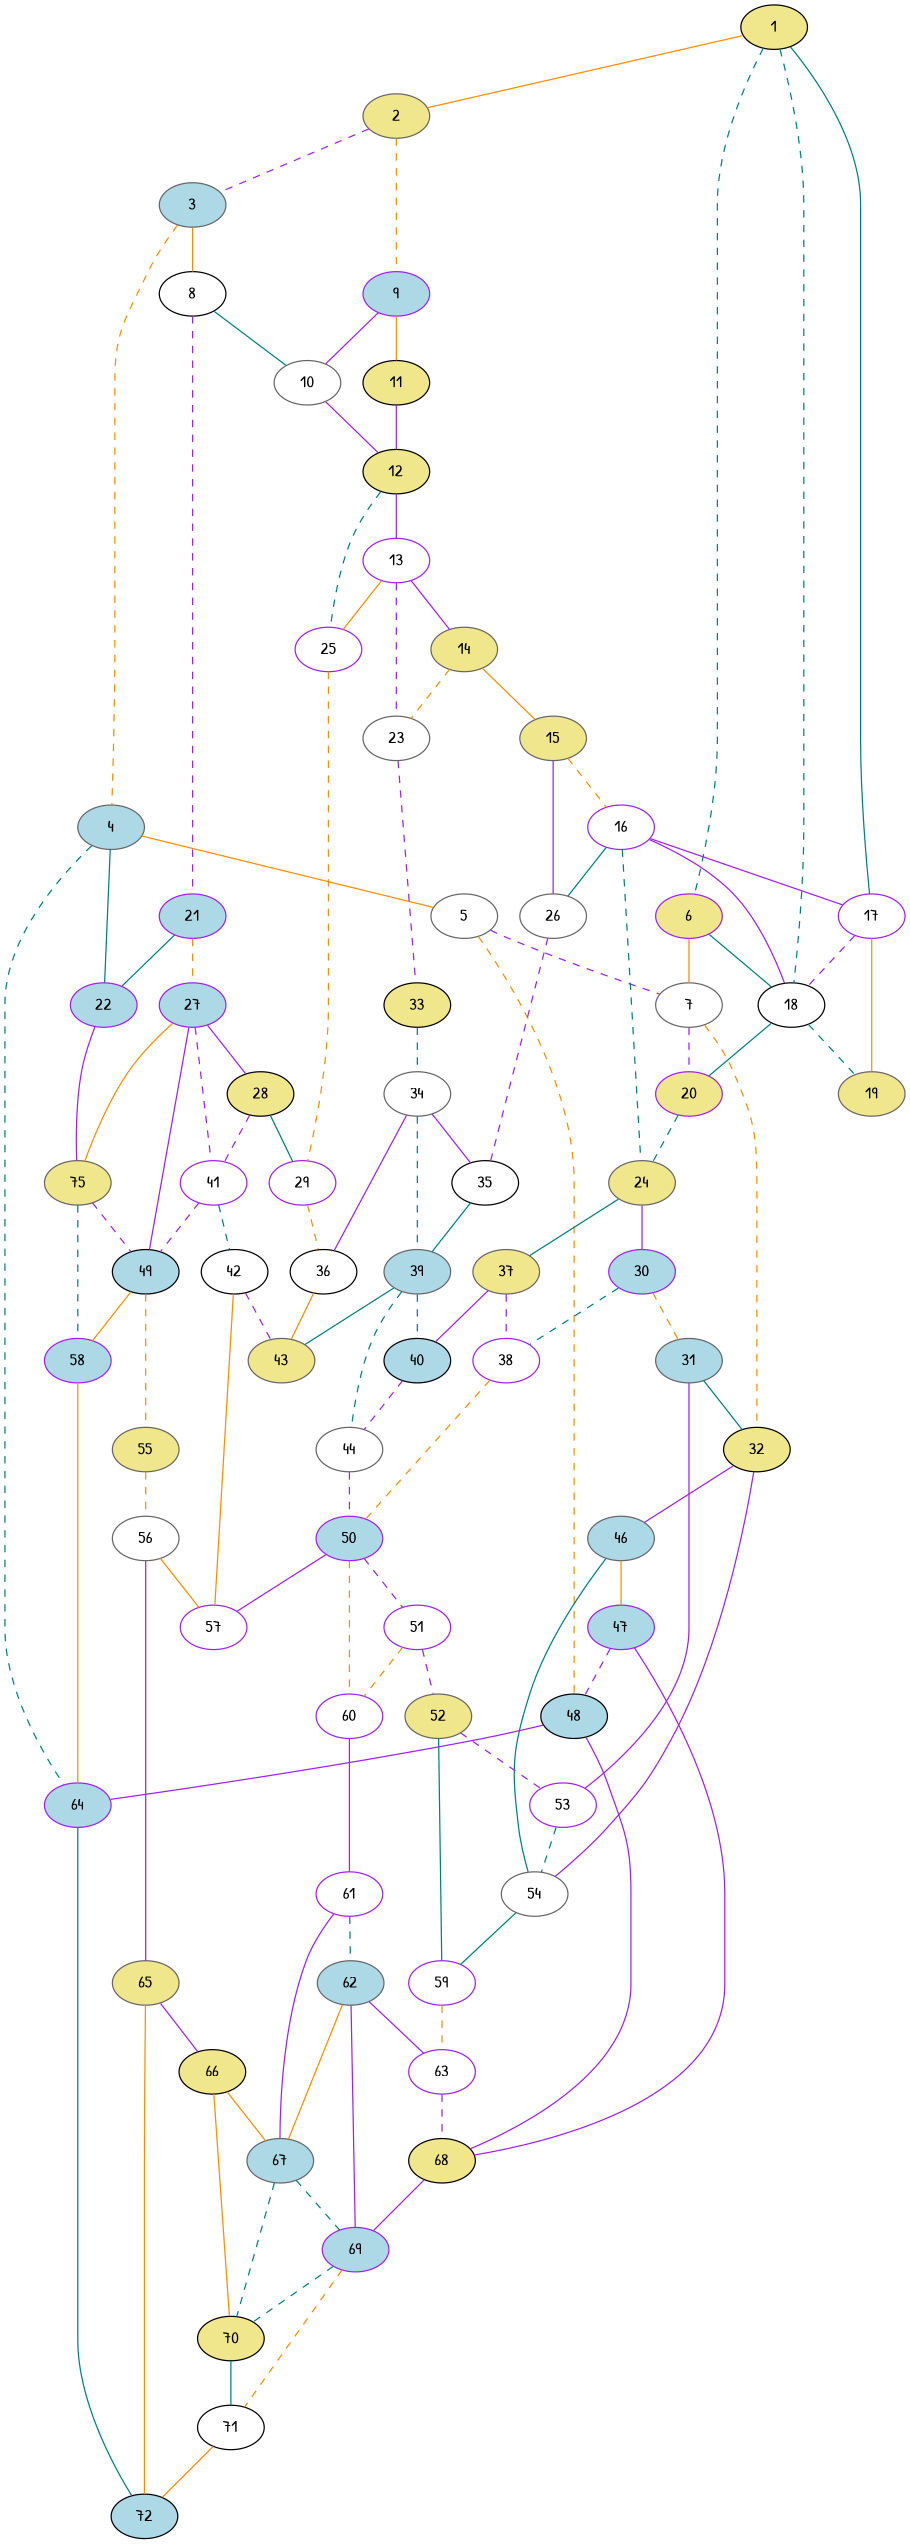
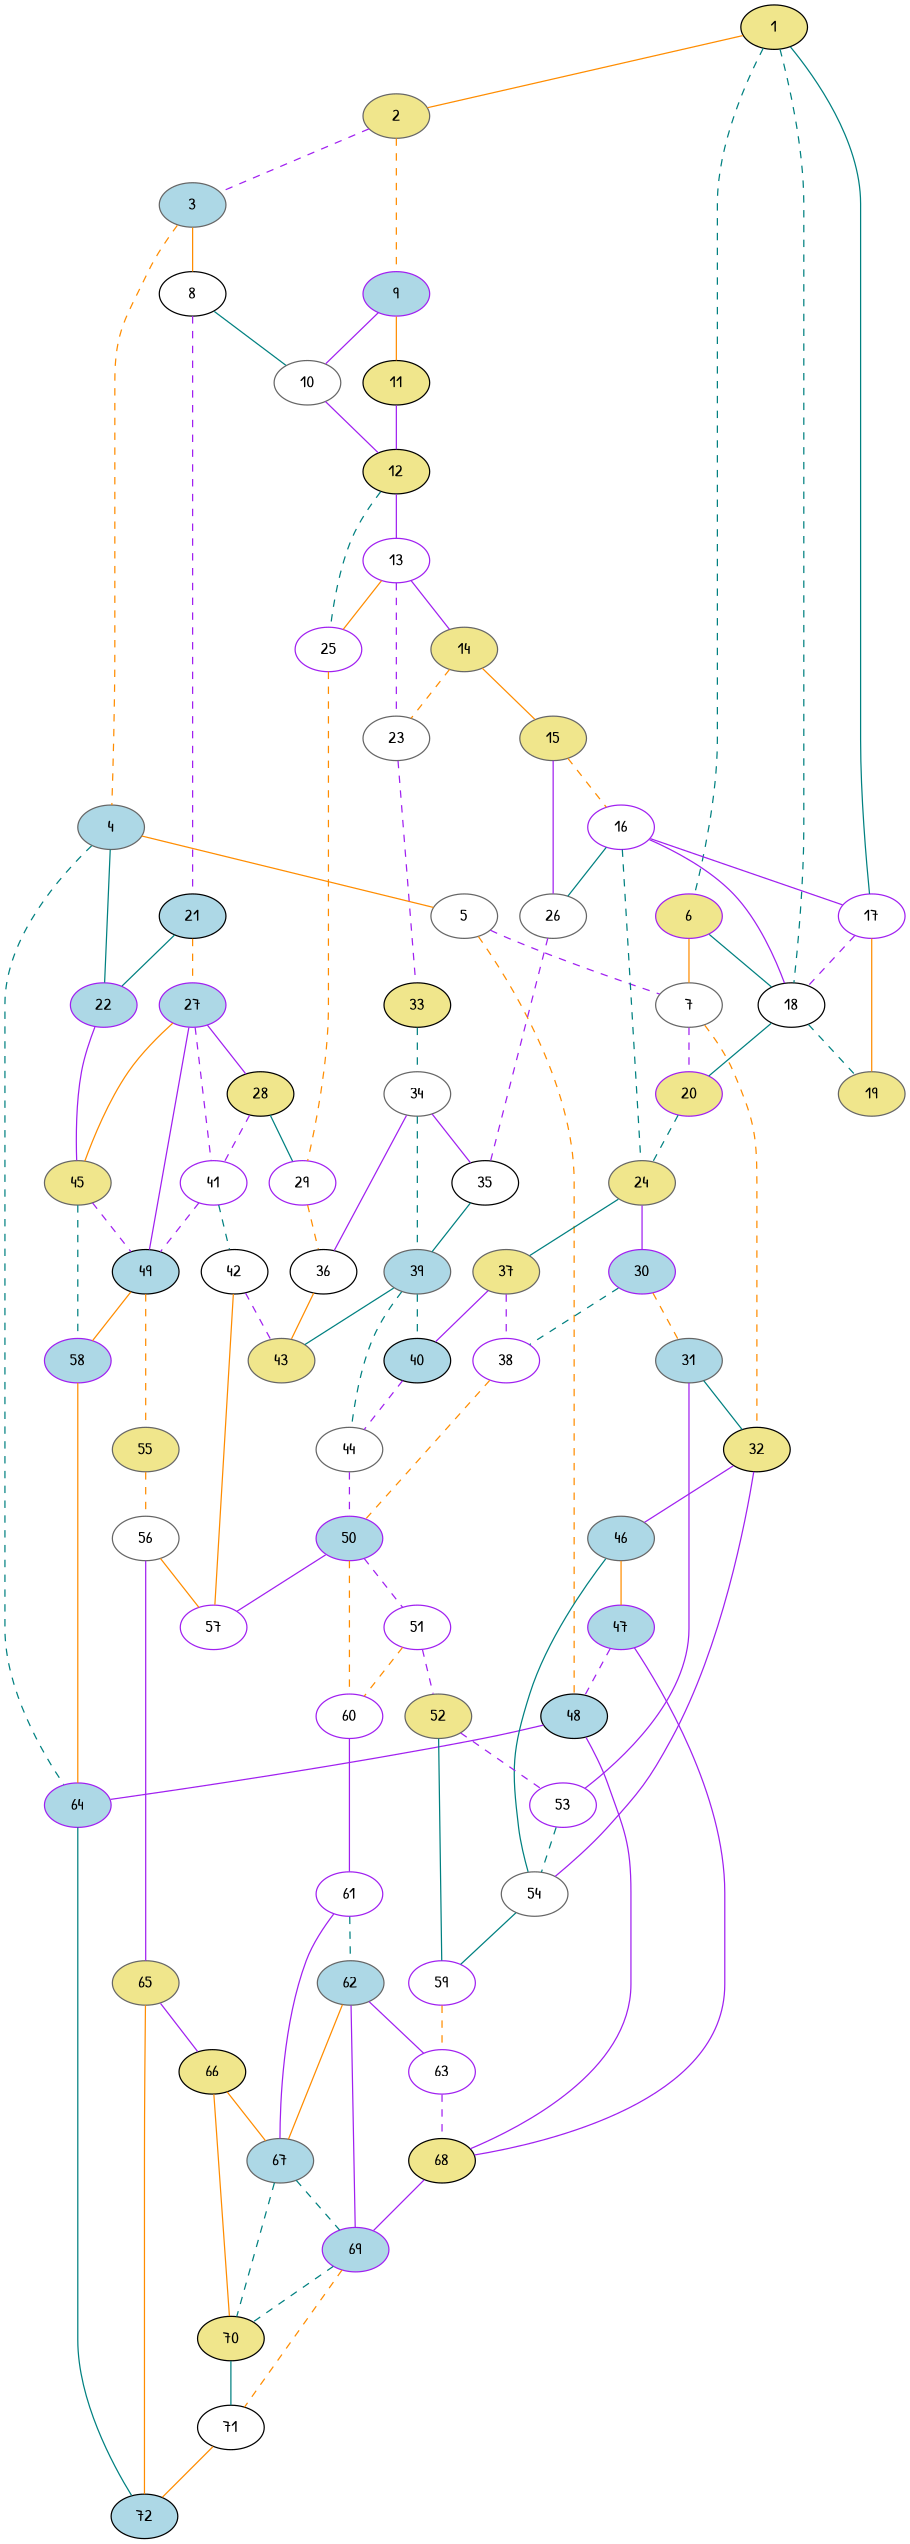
node "21": color purple -> black
node "75": label "75" -> "45"
